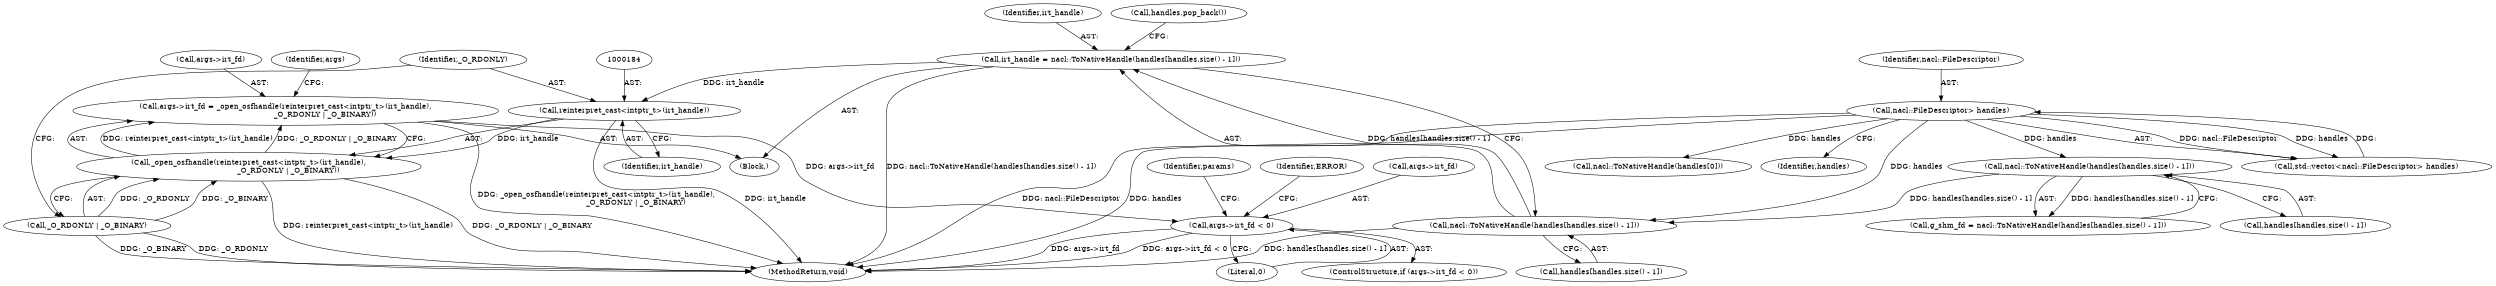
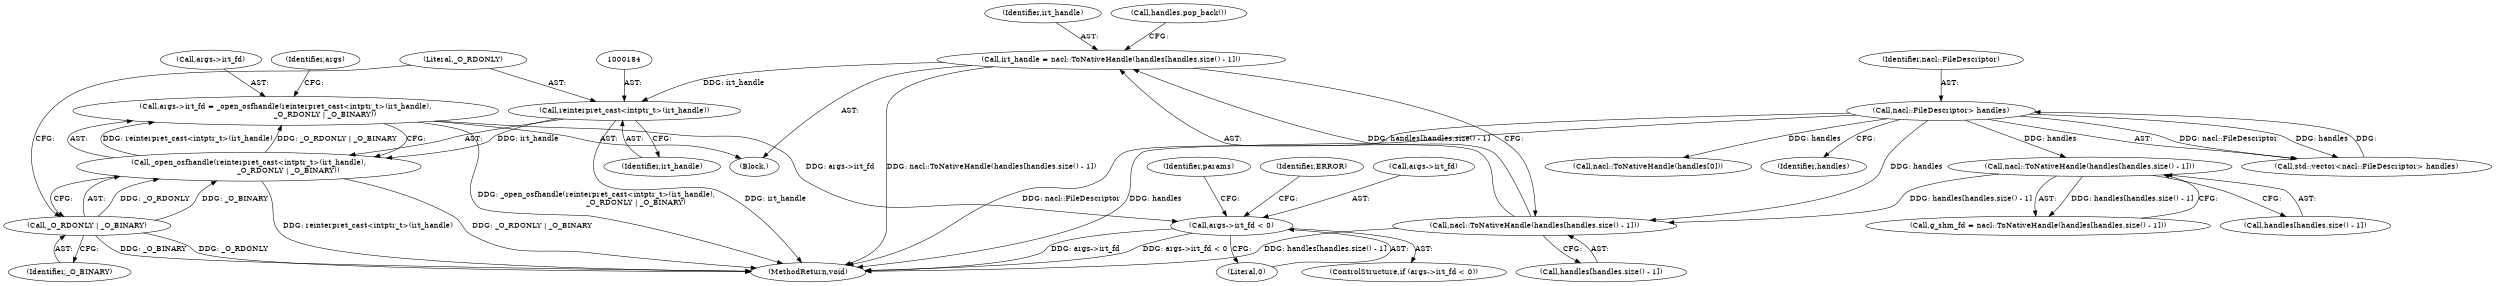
node "(Identifier,_O_RDONLY)": label "(Identifier,_O_RDONLY)" -> "(Literal,_O_RDONLY)"
node "(Identifier,_O_BINARY)": added
